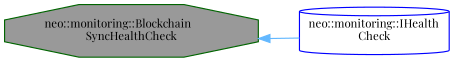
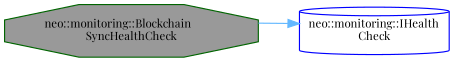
edge "neo::monitoring::IHealth Check" -> "neo::monitoring::Blockchain SyncHealthCheck": reversed
